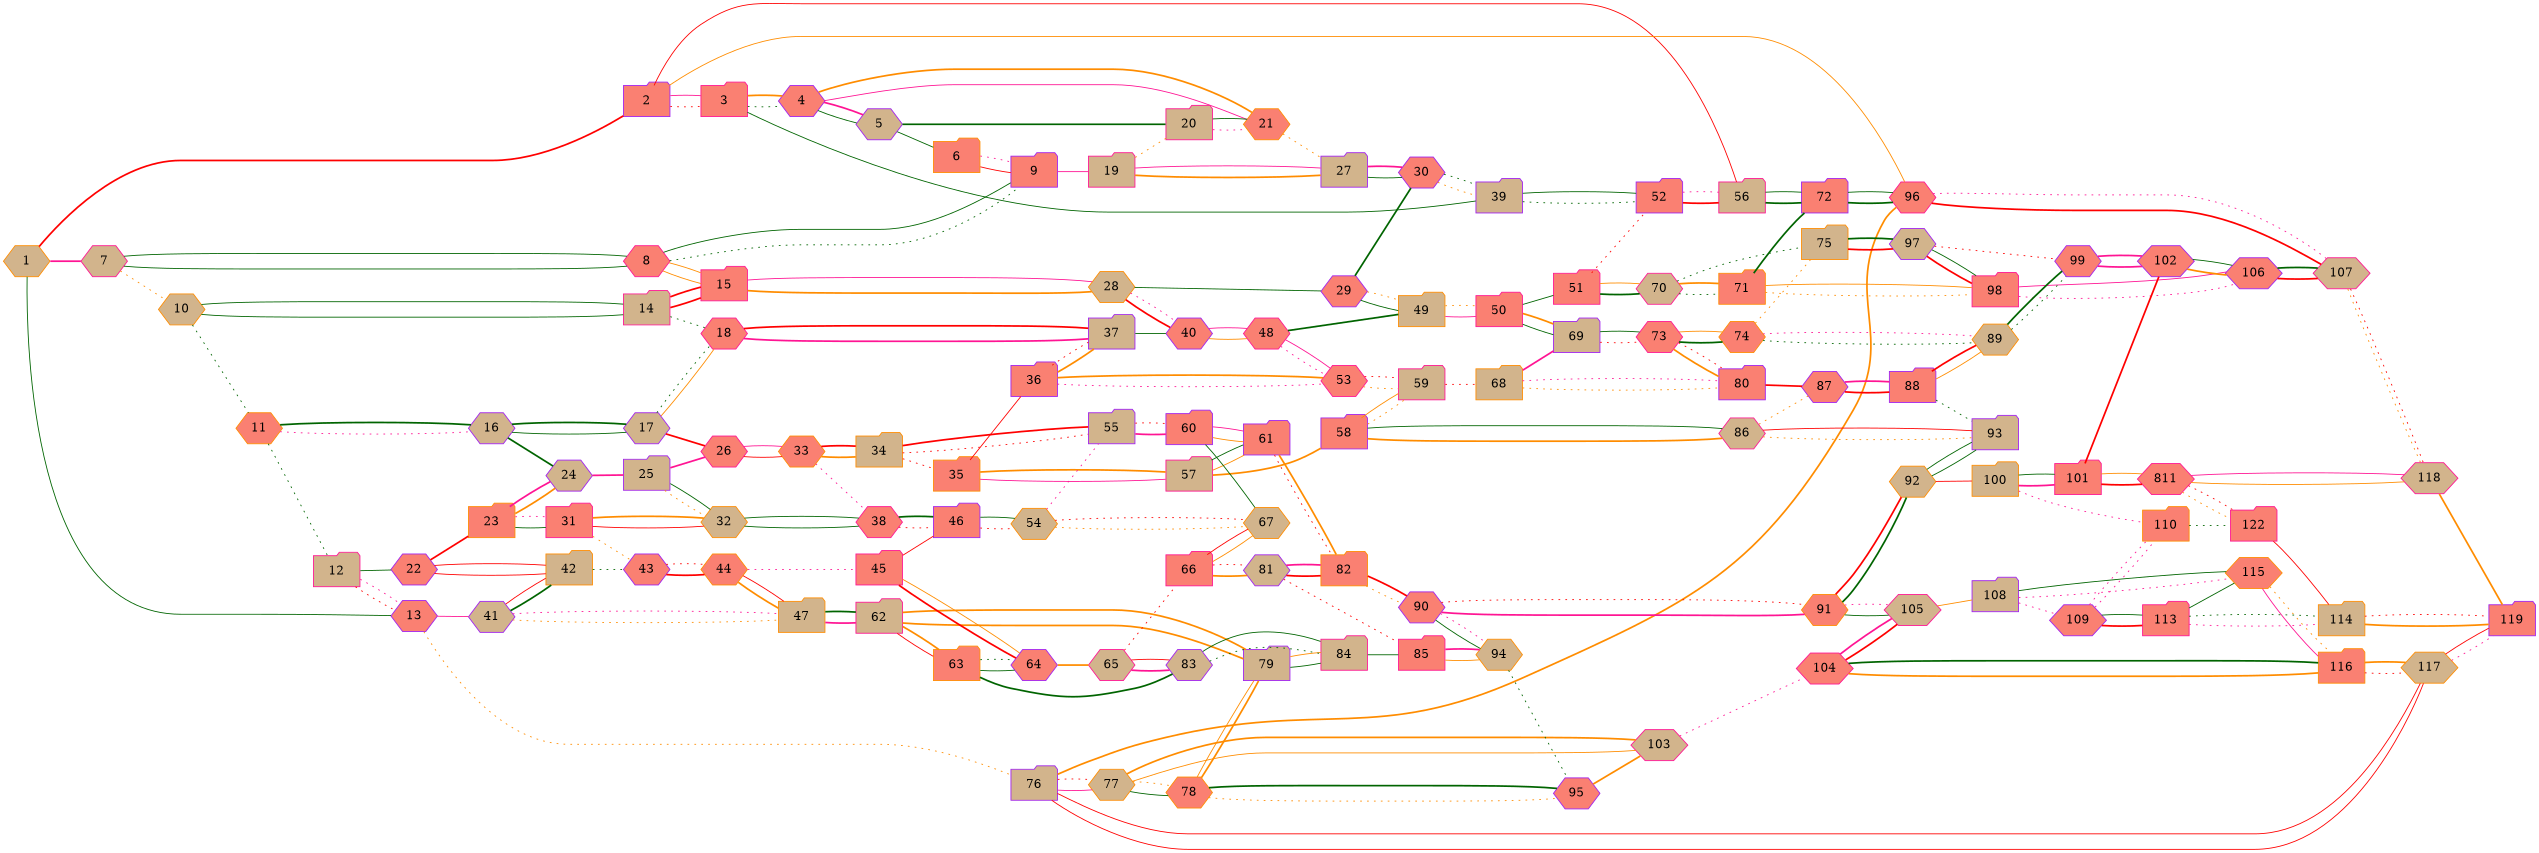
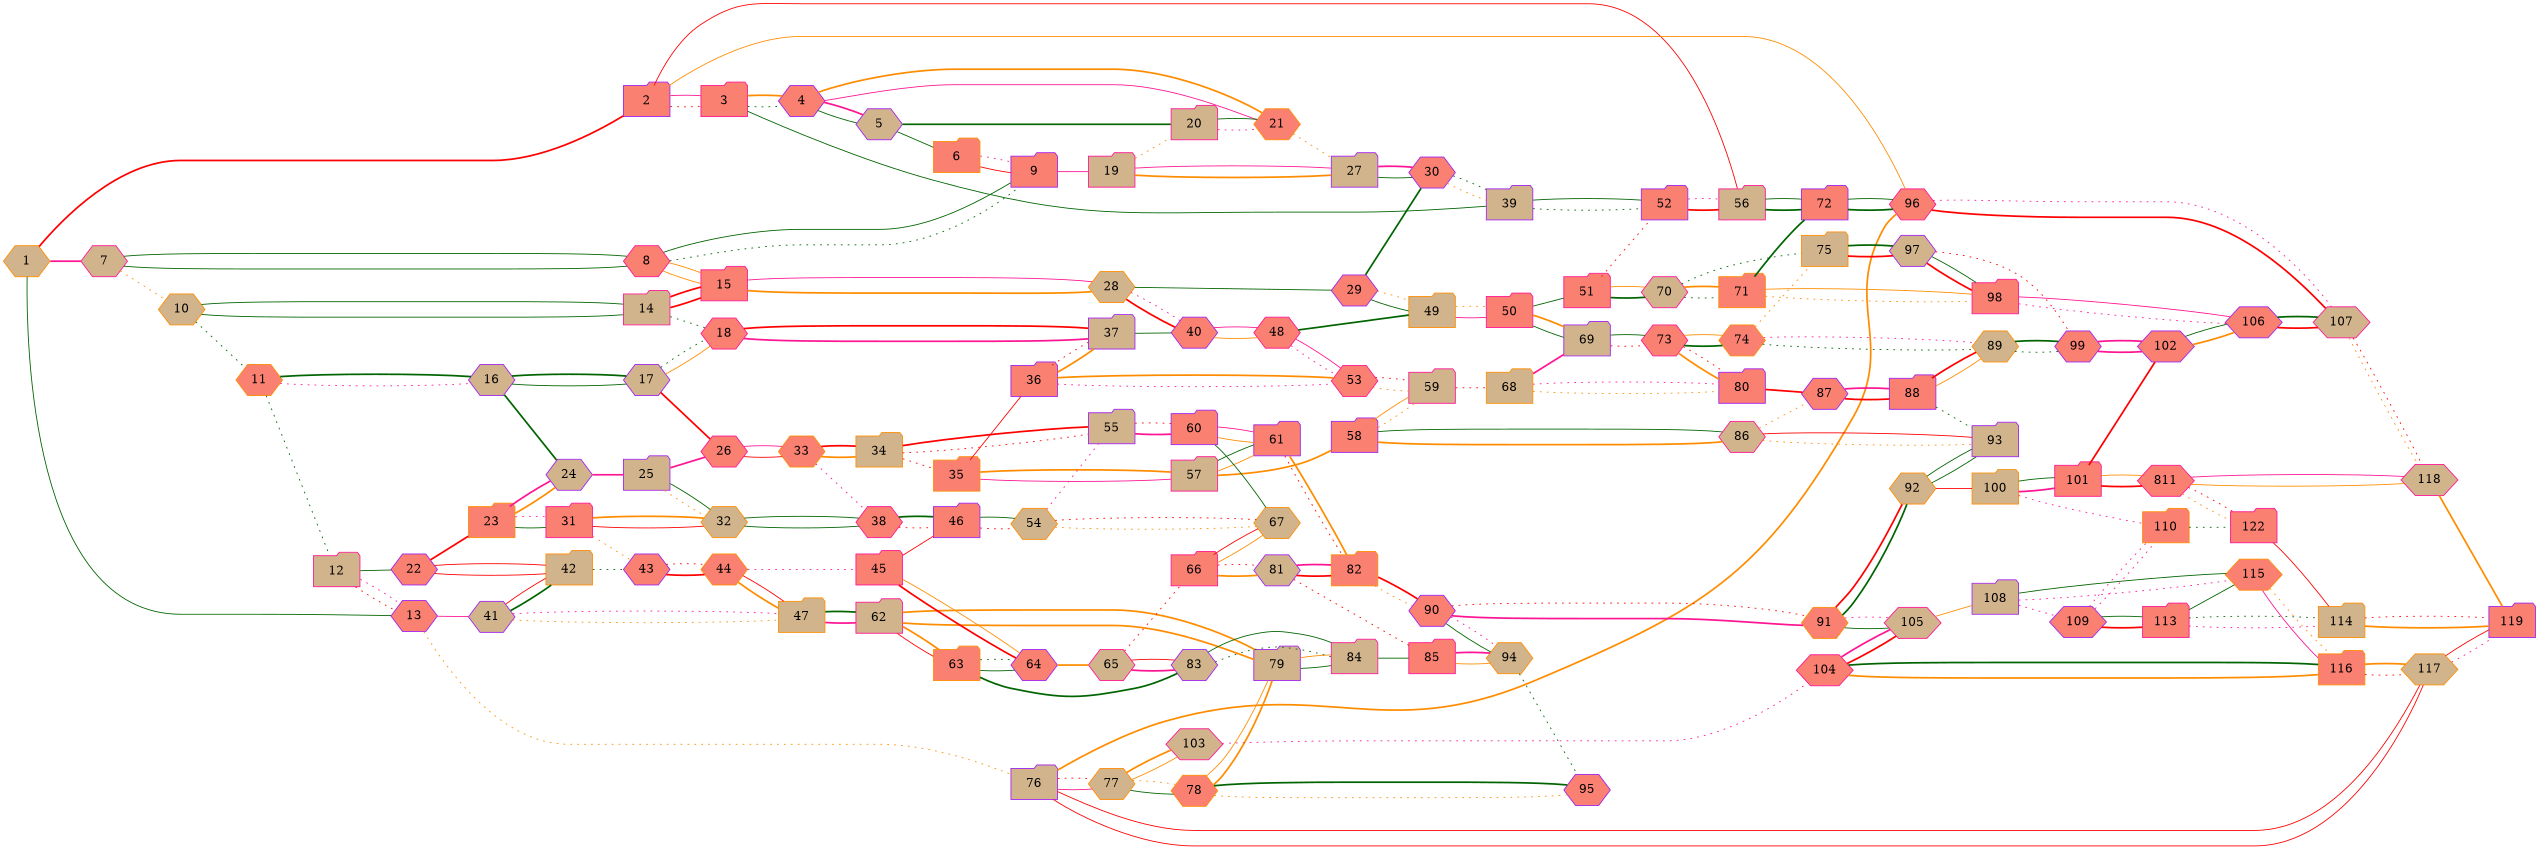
edge "103" -- "95": removed
